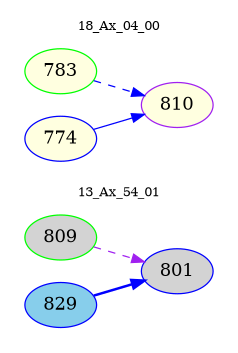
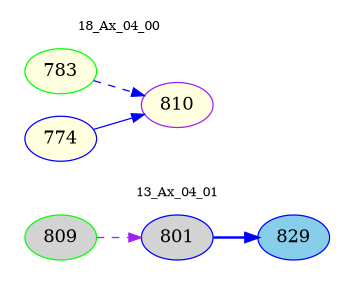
cluster "13_Ax_54_01": label "13_Ax_54_01" -> "13_Ax_04_01"
edge "829" -> "801": reversed
